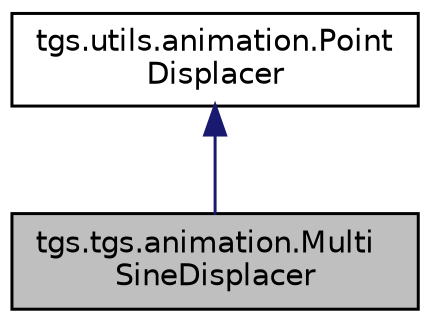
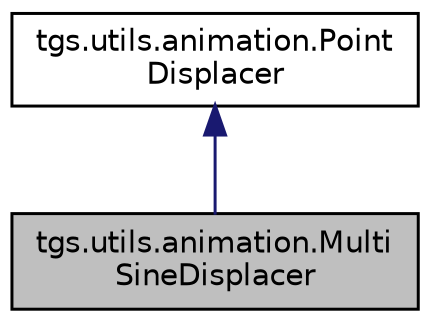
node "tgs.tgs.animation.Multi SineDisplacer": label "tgs.tgs.animation.Multi SineDisplacer" -> "tgs.utils.animation.Multi SineDisplacer"
